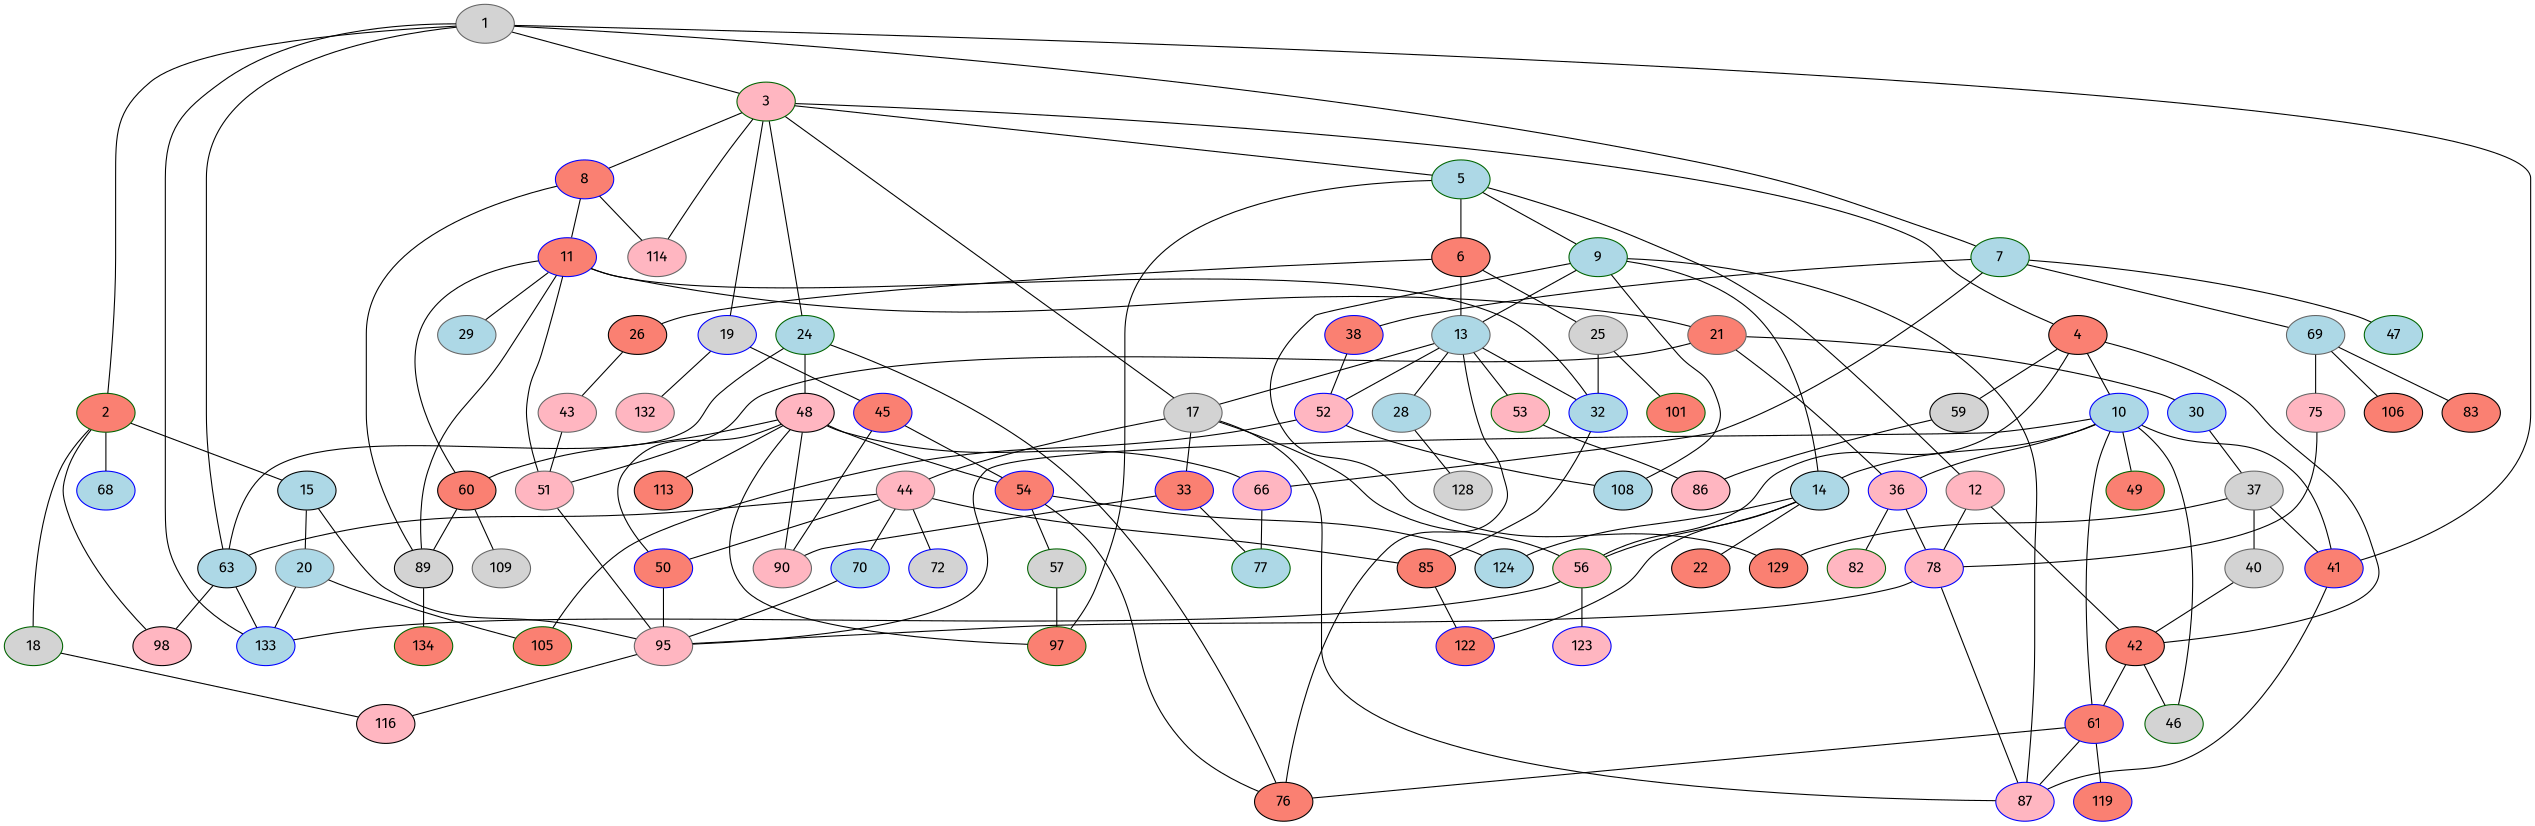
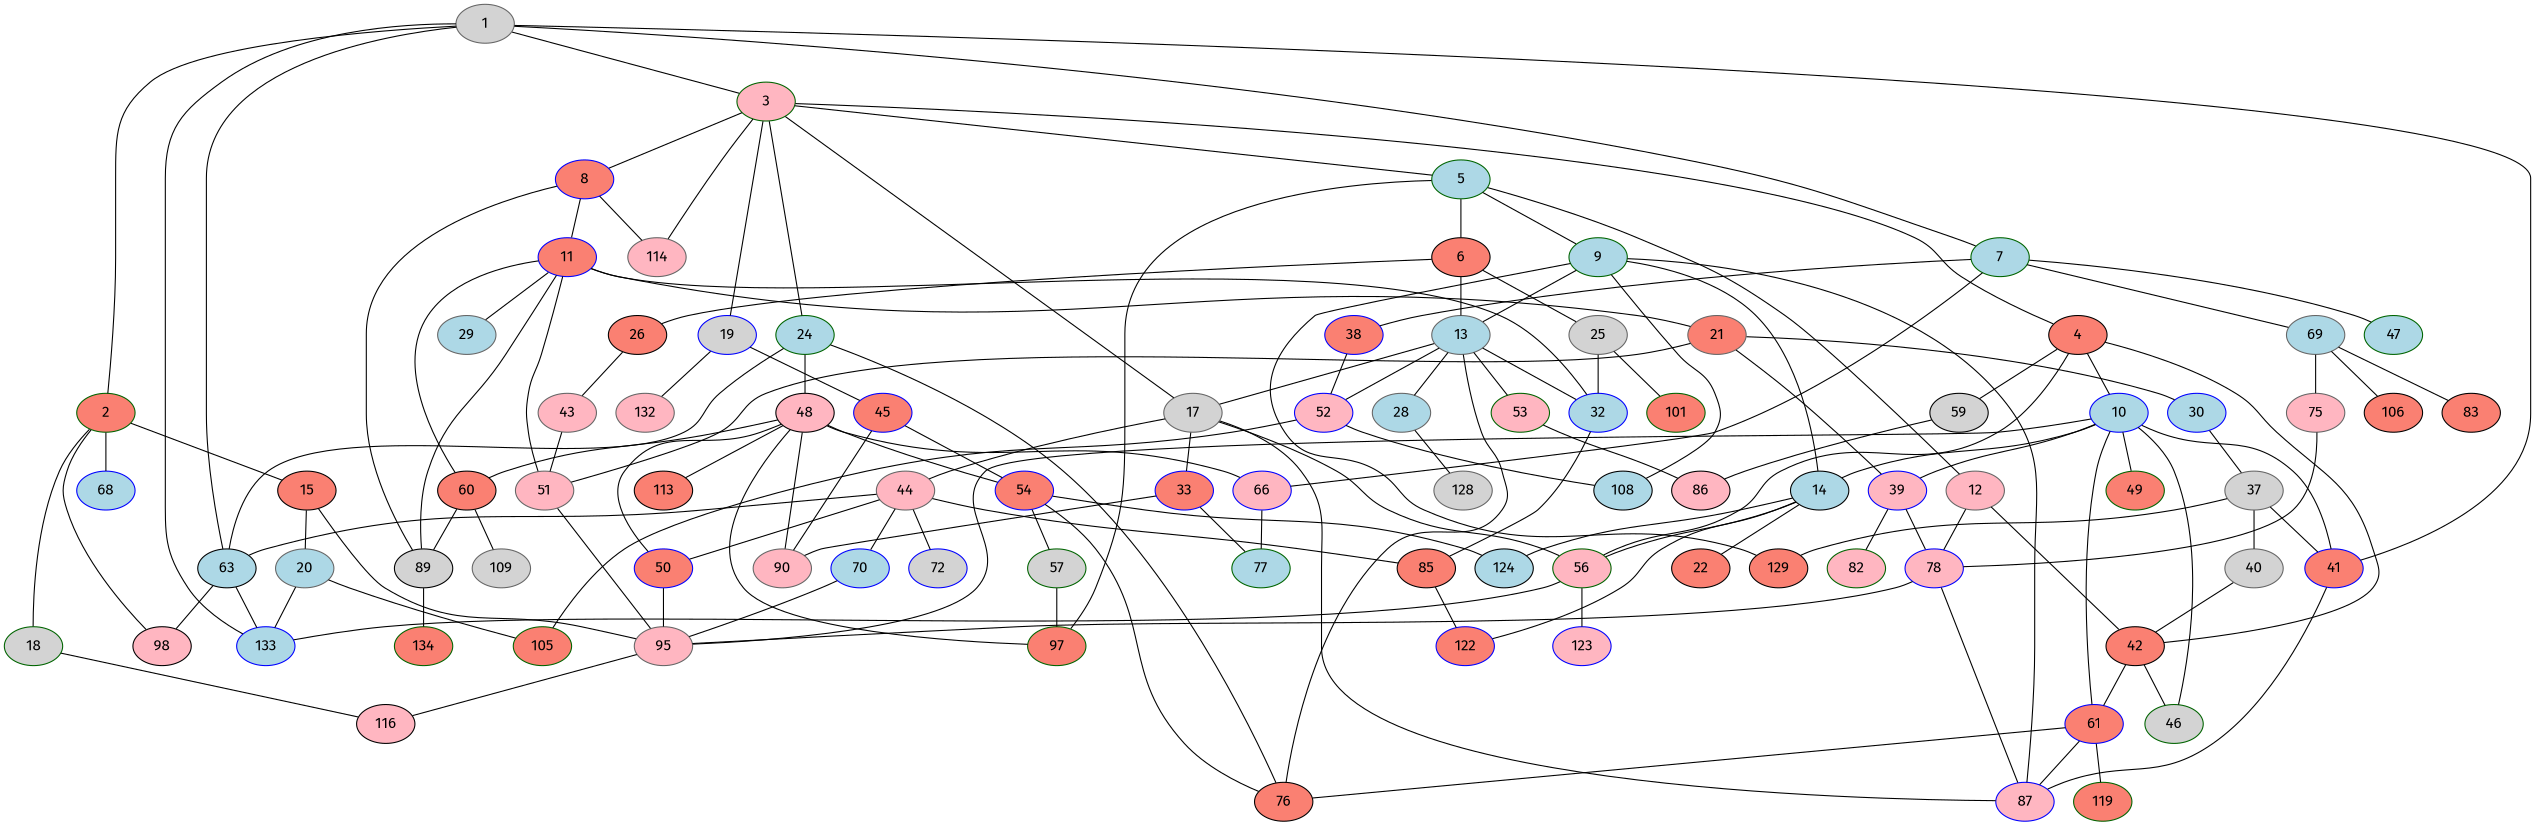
node "15": fillcolor lightblue -> salmon
node "36": label "36" -> "39"
node "119": color blue -> darkgreen
